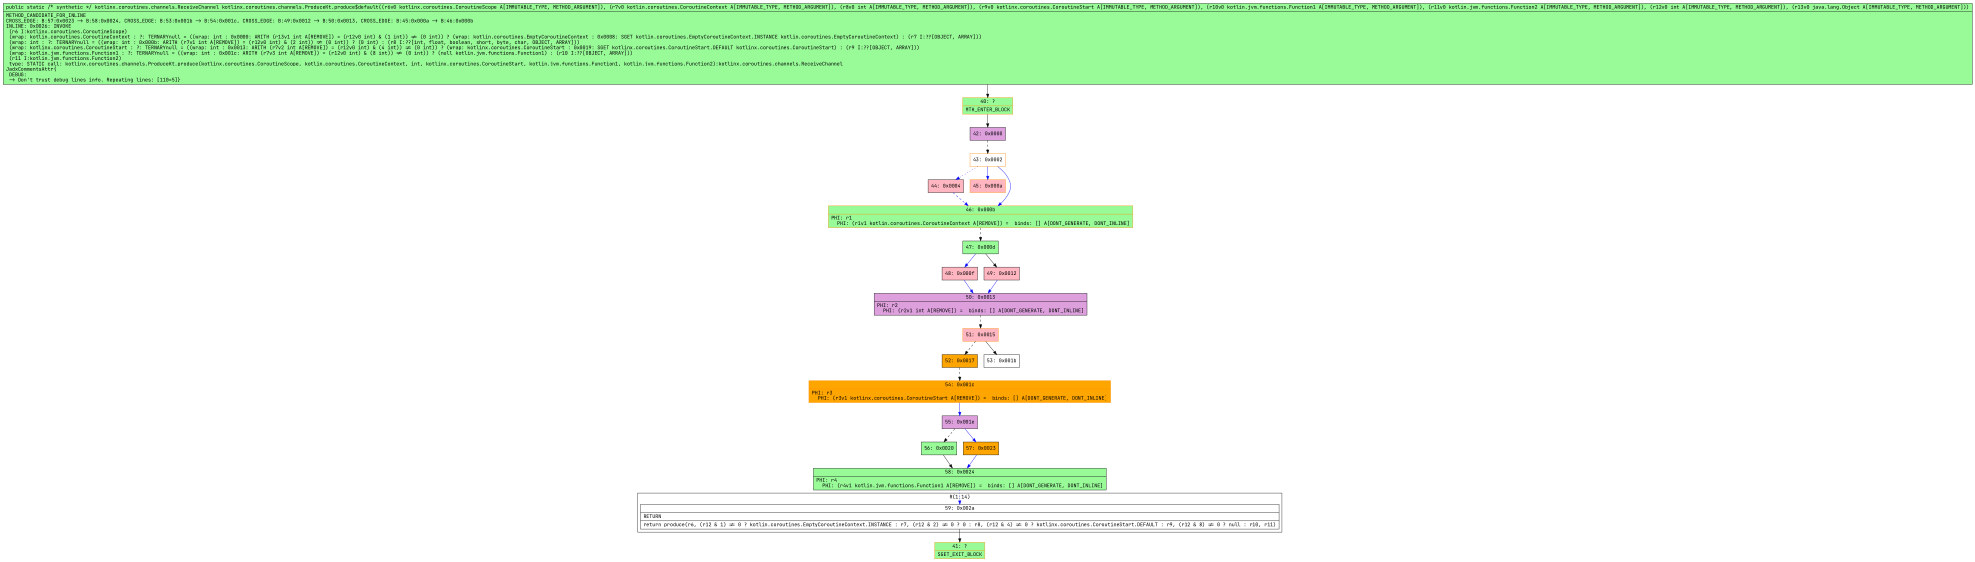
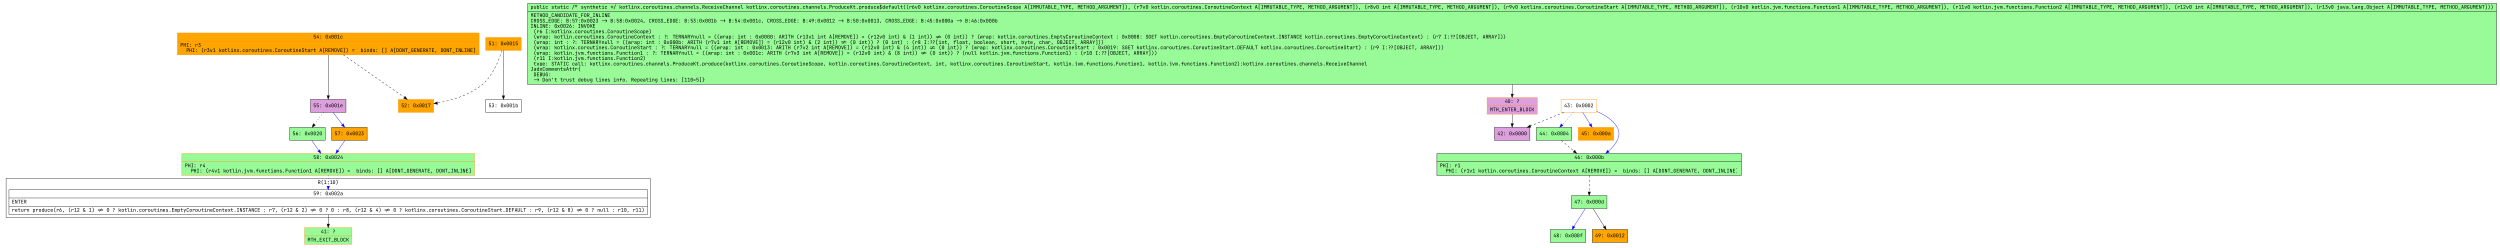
node "40: ?": fillcolor palegreen -> plum
edge "42: 0x0000" -> "43: 0x0002": reversed
node "44: 0x0004": fillcolor lightpink -> palegreen
node "45: 0x000a": fillcolor lightpink -> orange
edge "44: 0x0004" -> "46: 0x000b": color blue -> black
node "46: 0x000b": color darkorange -> black
node "48: 0x000f": fillcolor lightpink -> palegreen
node "49: 0x0012": fillcolor lightpink -> orange
node "50: 0x0013": removed
node "51: 0x0015": fillcolor lightpink -> orange
node "52: 0x0017": color black -> darkorange
edge "52: 0x0017" -> "54: 0x001c": reversed
edge "54: 0x001c" -> "55: 0x001e": color blue -> black
edge "55: 0x001e" -> "56: 0x0020": style dashed -> dotted
edge "56: 0x0020" -> "58: 0x0024": color black -> blue
node "58: 0x0024": color black -> darkorange
cluster "R(1:14)": label "R(1:14)" -> "R(1:10)"
node "59: 0x002a": text "RETURN" -> "ENTER"
node "41: ?": text "SGET_EXIT_BLOCK" -> "MTH_EXIT_BLOCK"
